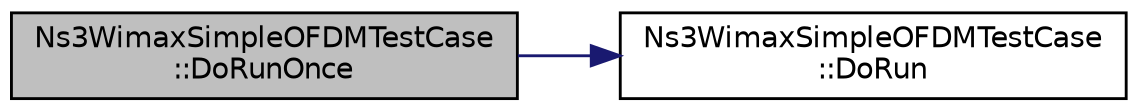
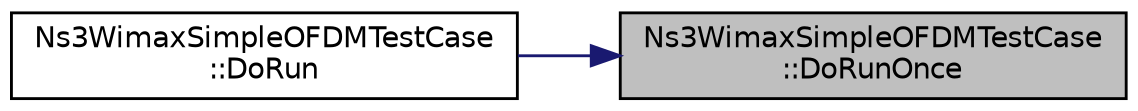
edge "Ns3WimaxSimpleOFDMTestCase ::DoRunOnce" -> "Ns3WimaxSimpleOFDMTestCase ::DoRun": reversed
